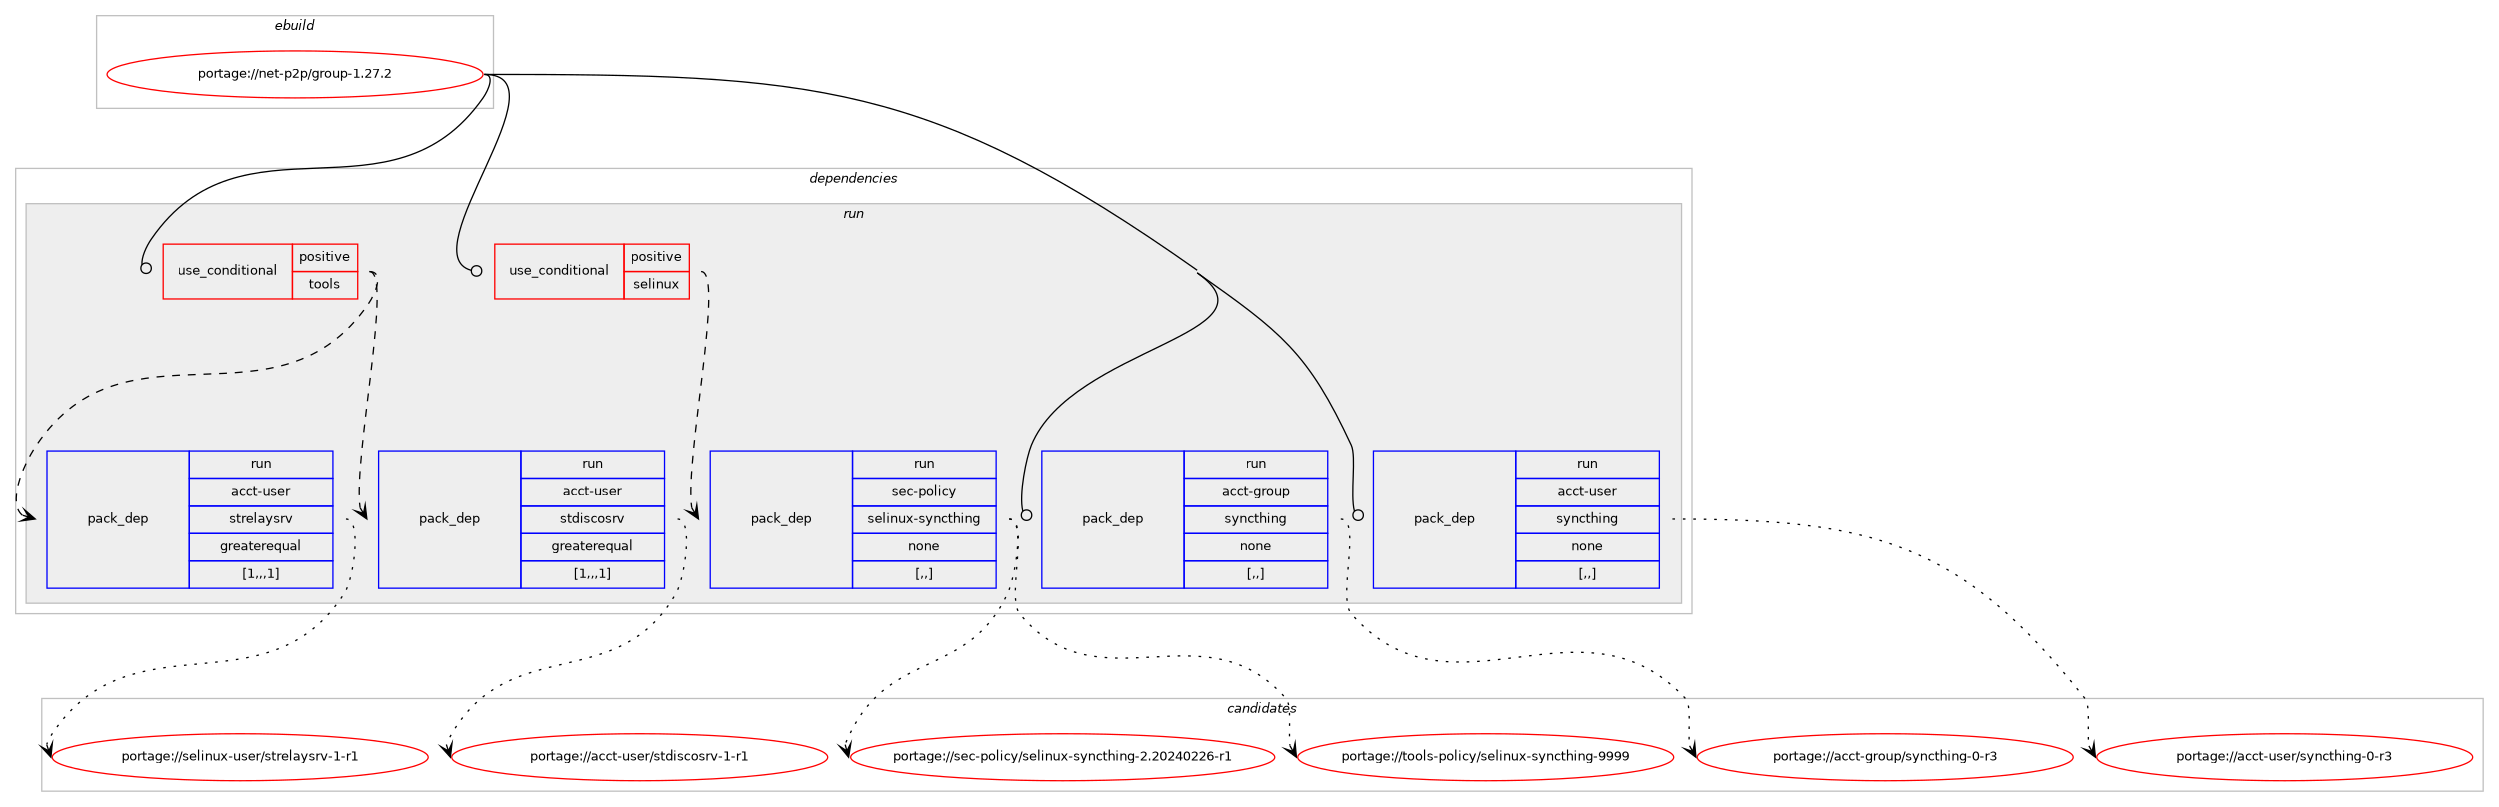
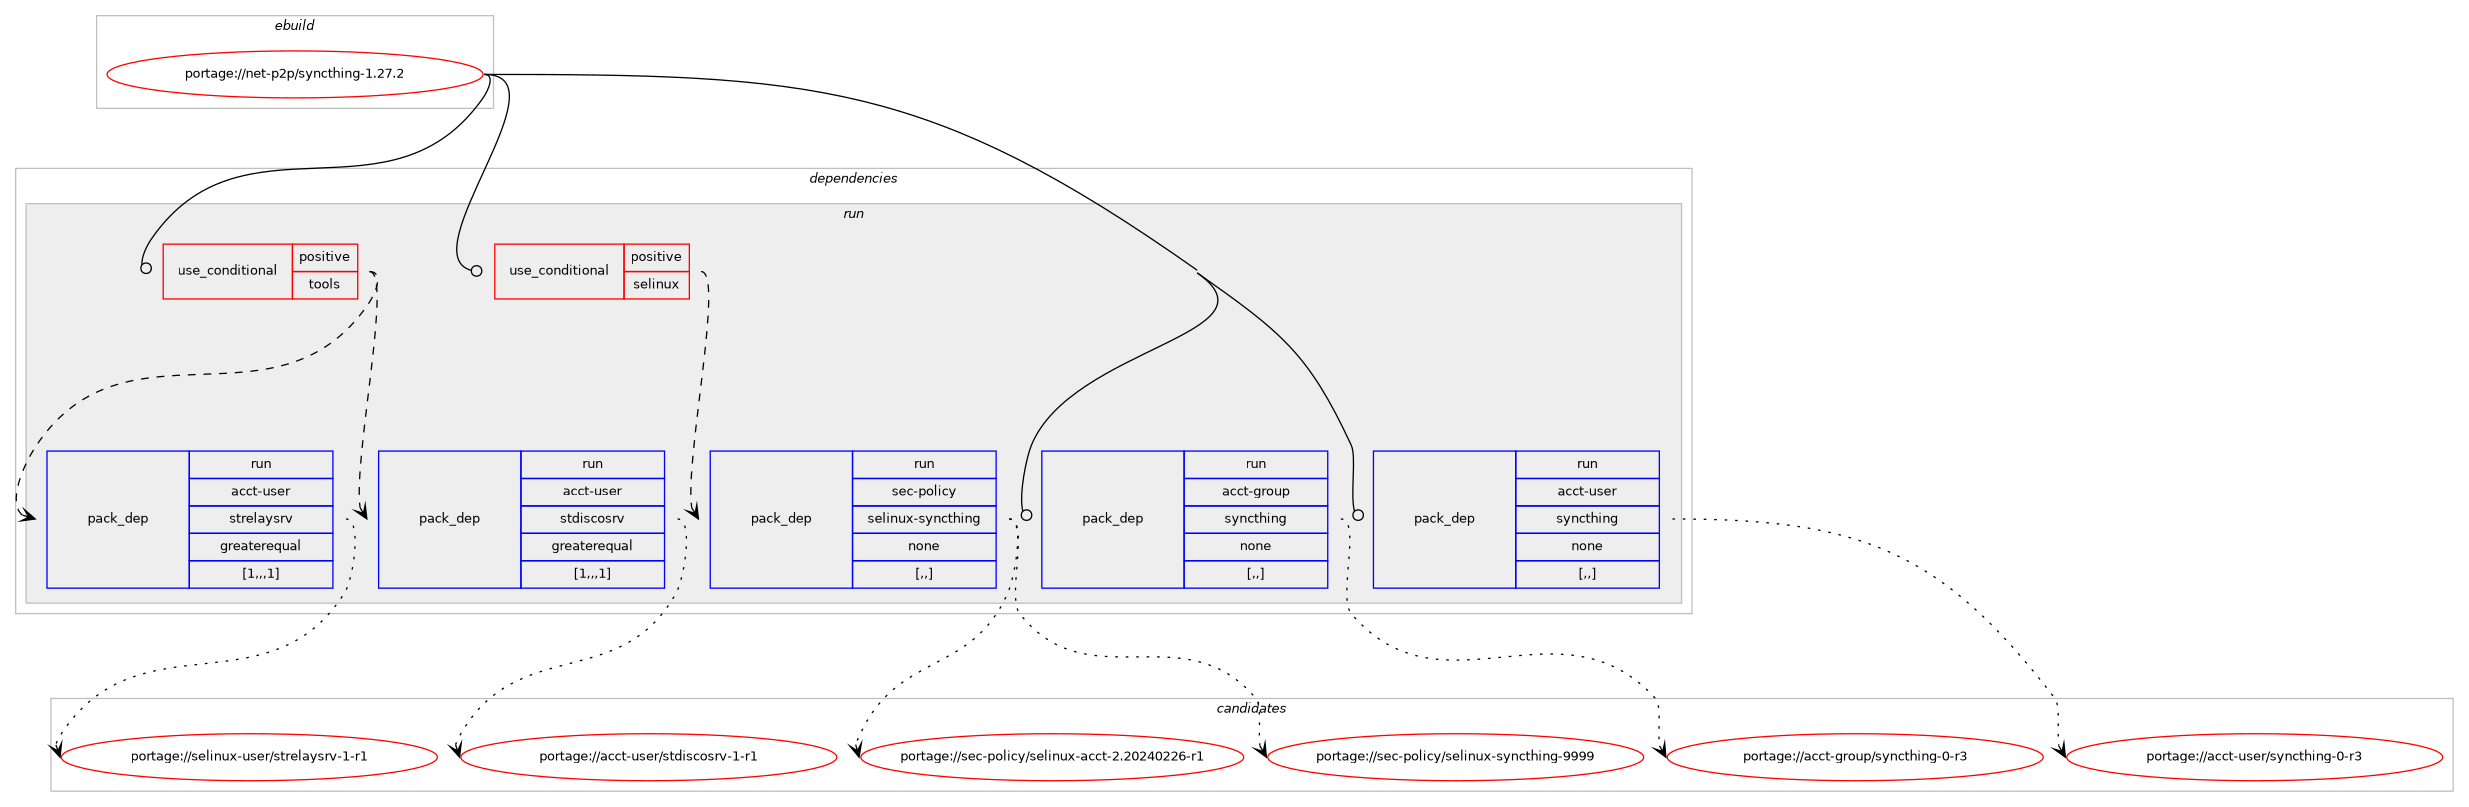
node "portage://net-p2p/group-1.27.2": label "portage://net-p2p/group-1.27.2" -> "portage://net-p2p/syncthing-1.27.2"
node "portage://sec-policy/selinux-syncthing-2.20240226-r1": label "portage://sec-policy/selinux-syncthing-2.20240226-r1" -> "portage://sec-policy/selinux-acct-2.20240226-r1"
node "portage://tools-policy/selinux-syncthing-9999": label "portage://tools-policy/selinux-syncthing-9999" -> "portage://sec-policy/selinux-syncthing-9999"
